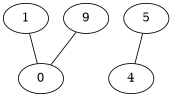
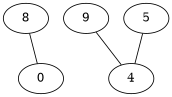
node "1": label "1" -> "8"
edge "9" -- "0": now "9" -- "4"
